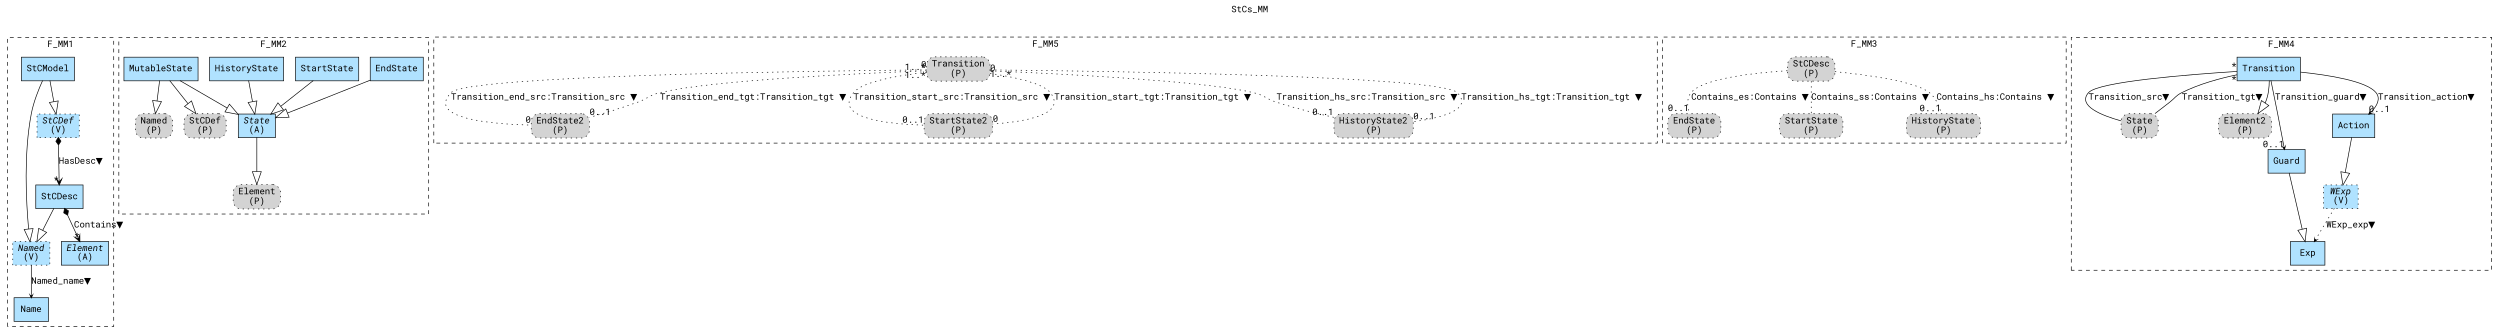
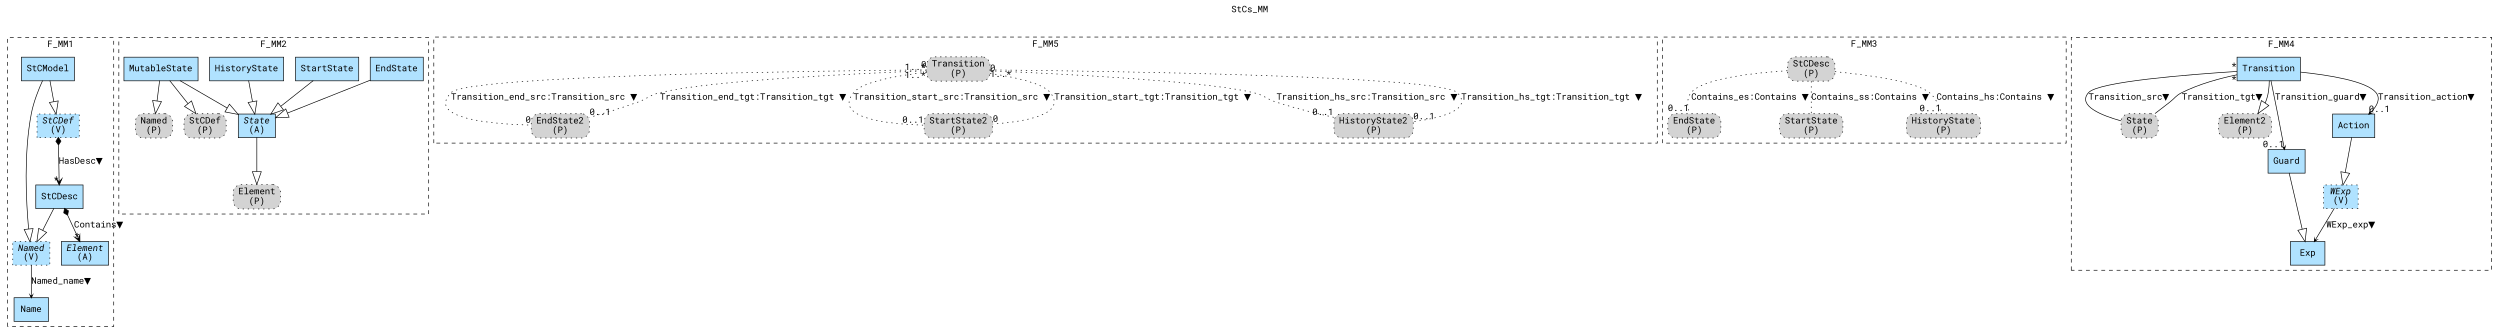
edge "WExp" -> "Exp": style dotted -> solid
